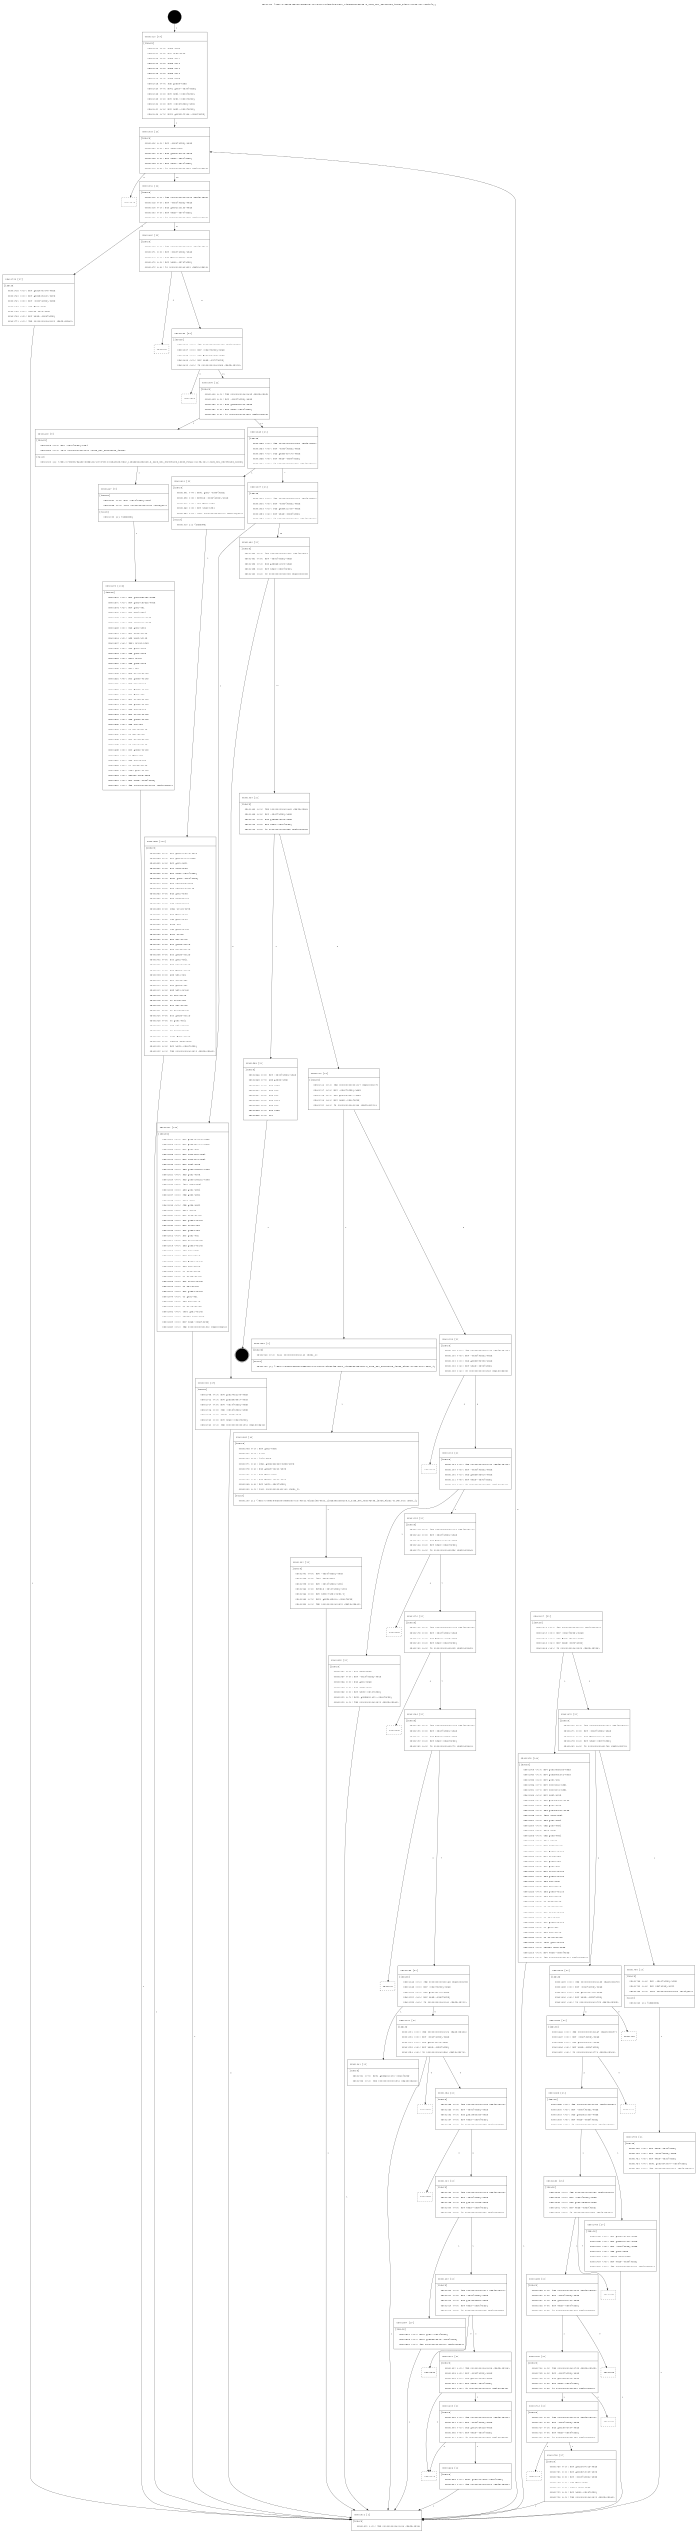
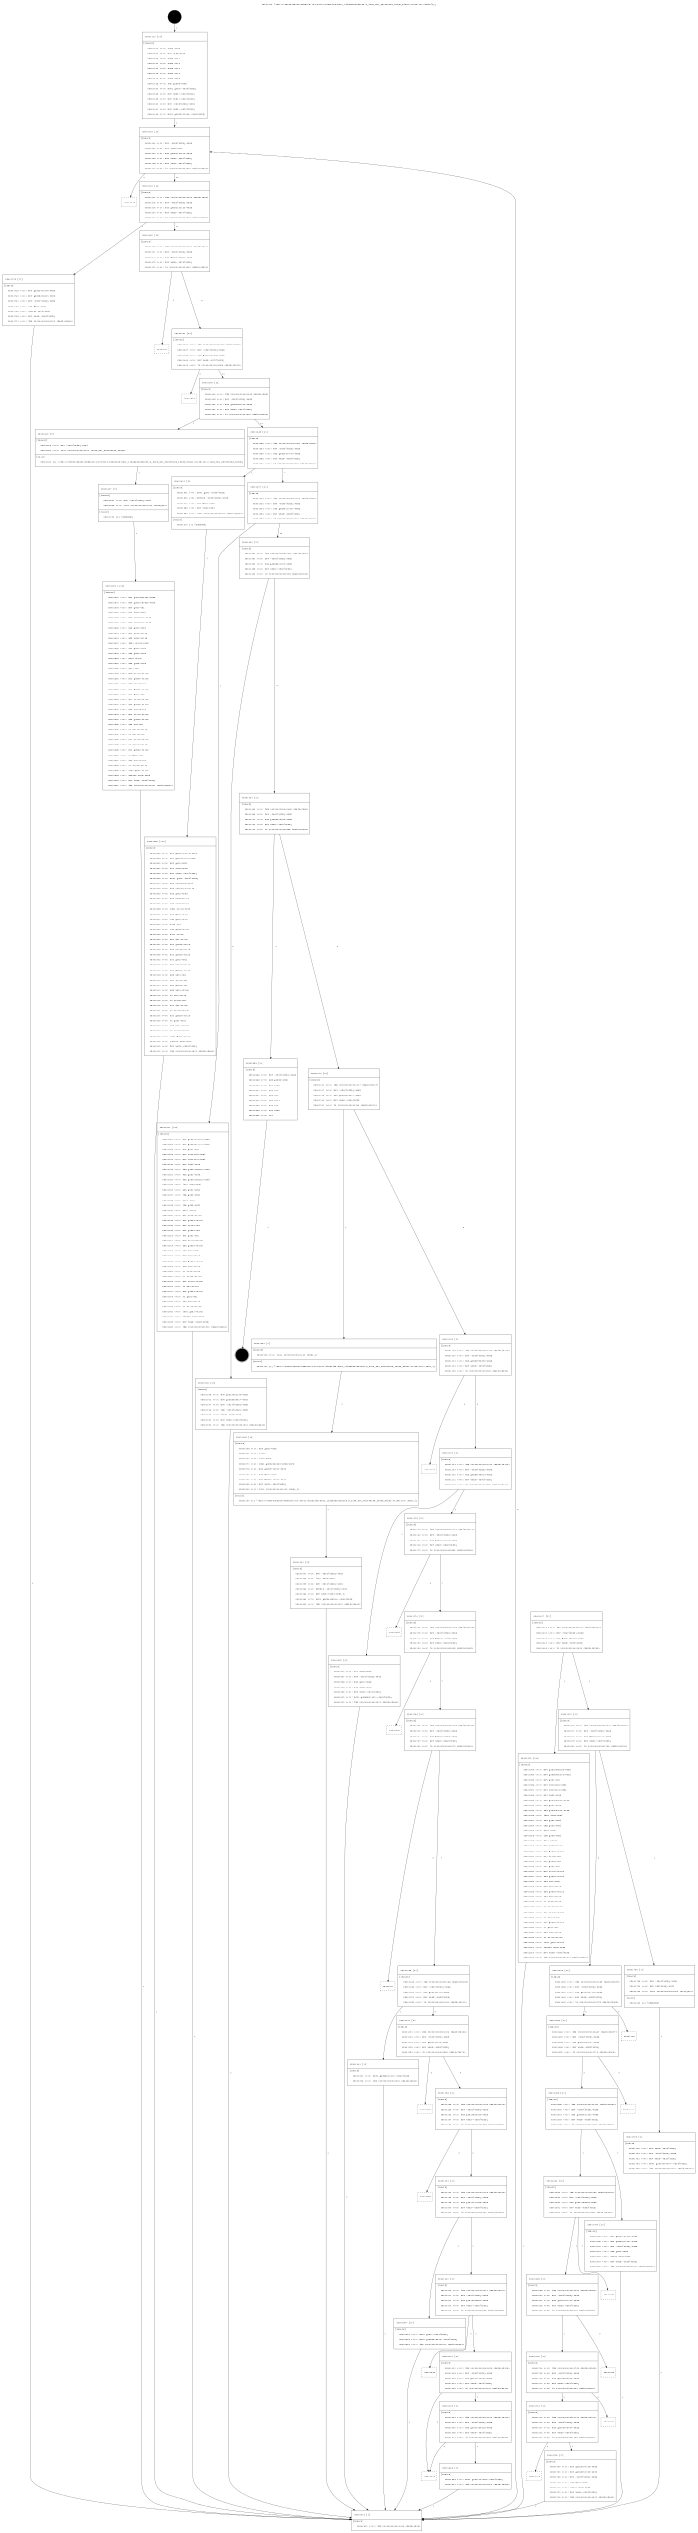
edge "0x4015c1 [25]" -> "0x401e52 [5]": now "0x401941 [12]" -> "0x401e52 [5]"
